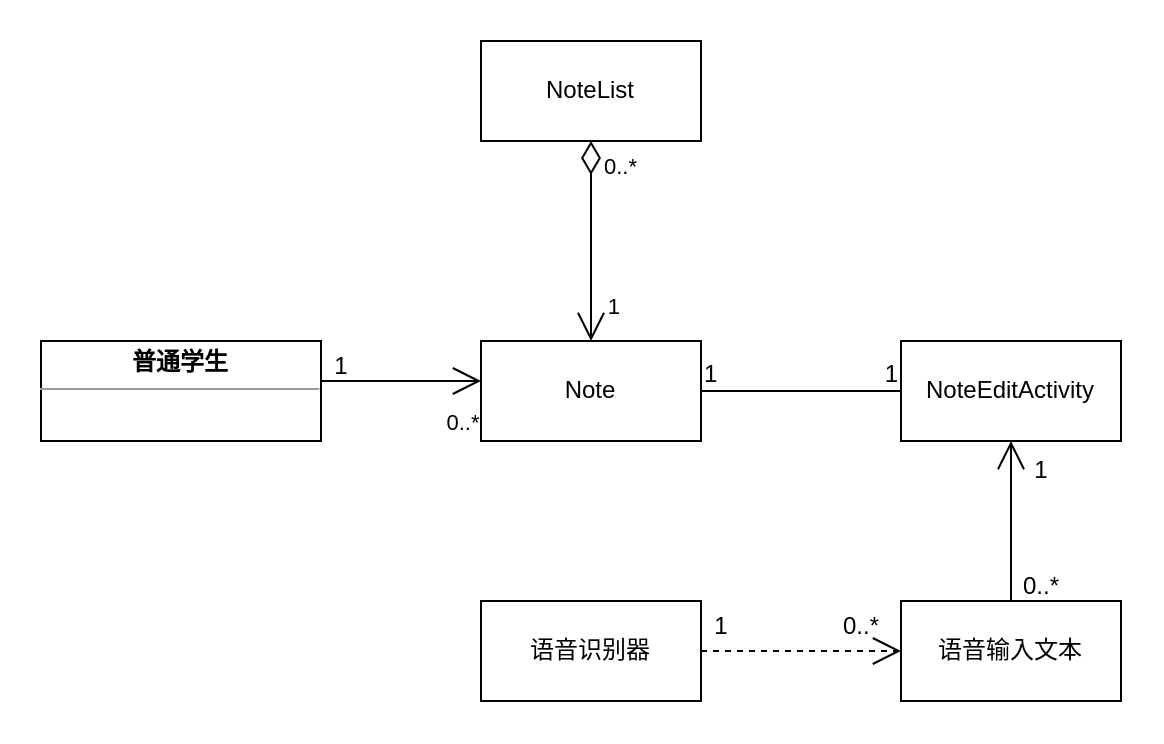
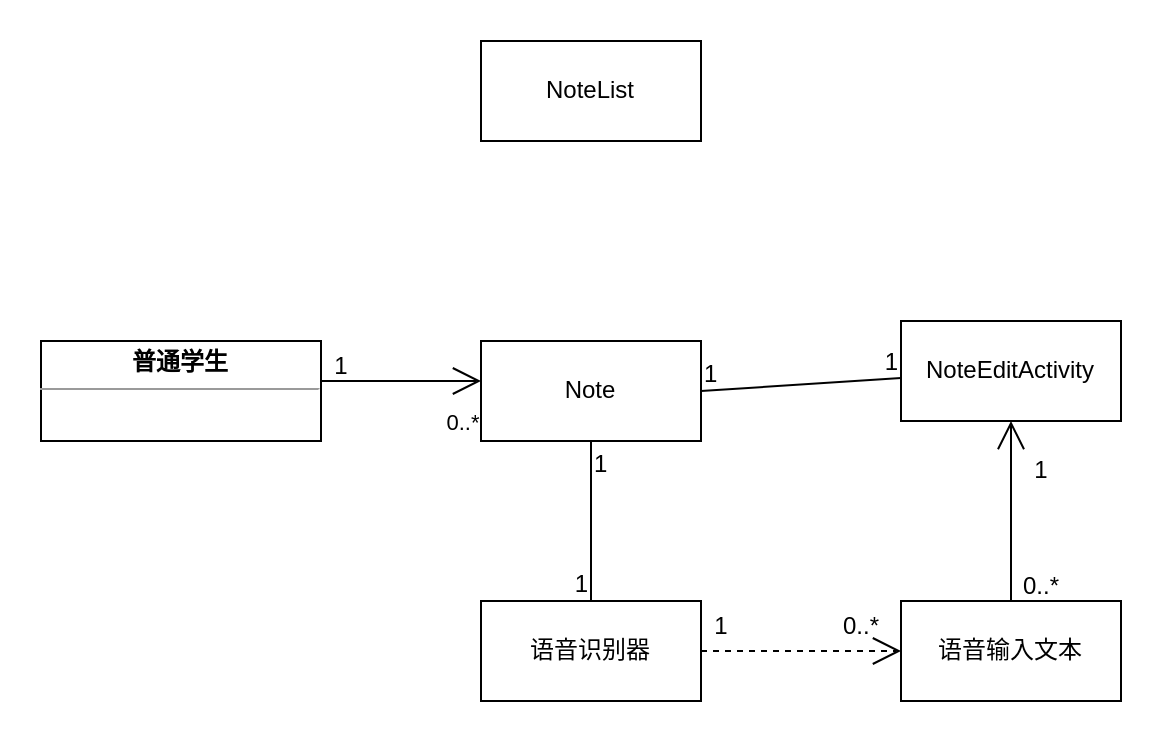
edge "NoteList" -- "Note": removed, labels "0..*", "1"
node "NoteEditActivity": moved (1011, 391) -> (1011, 371)
edge "Note" -- "语音识别器": added, labels "1", "1"
